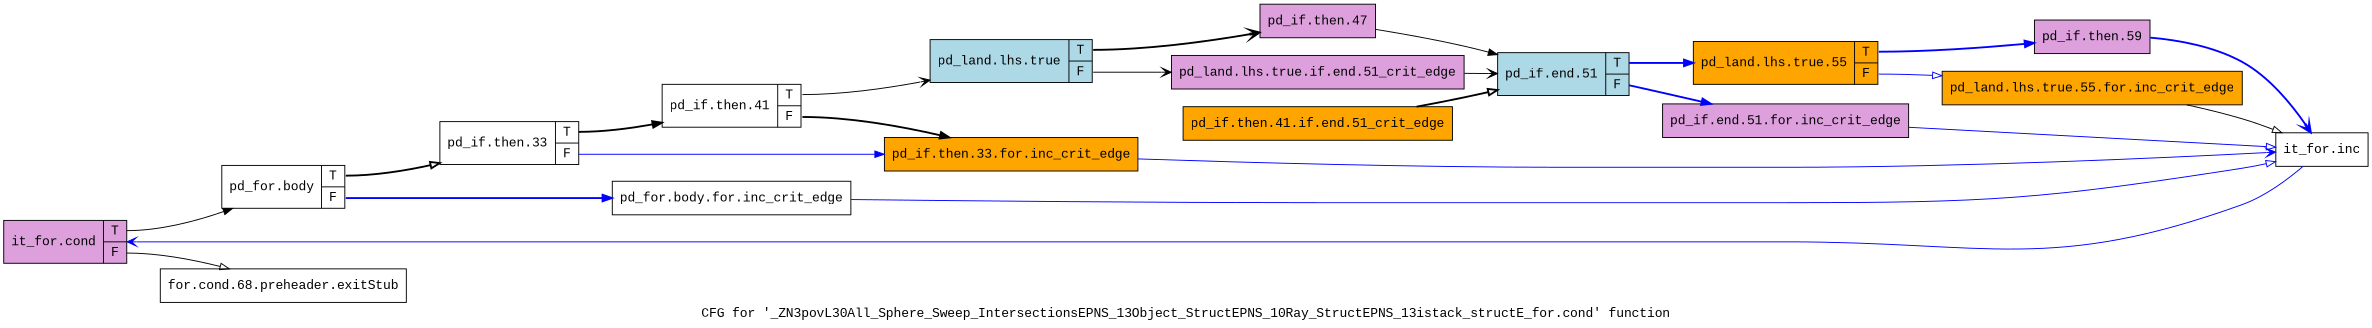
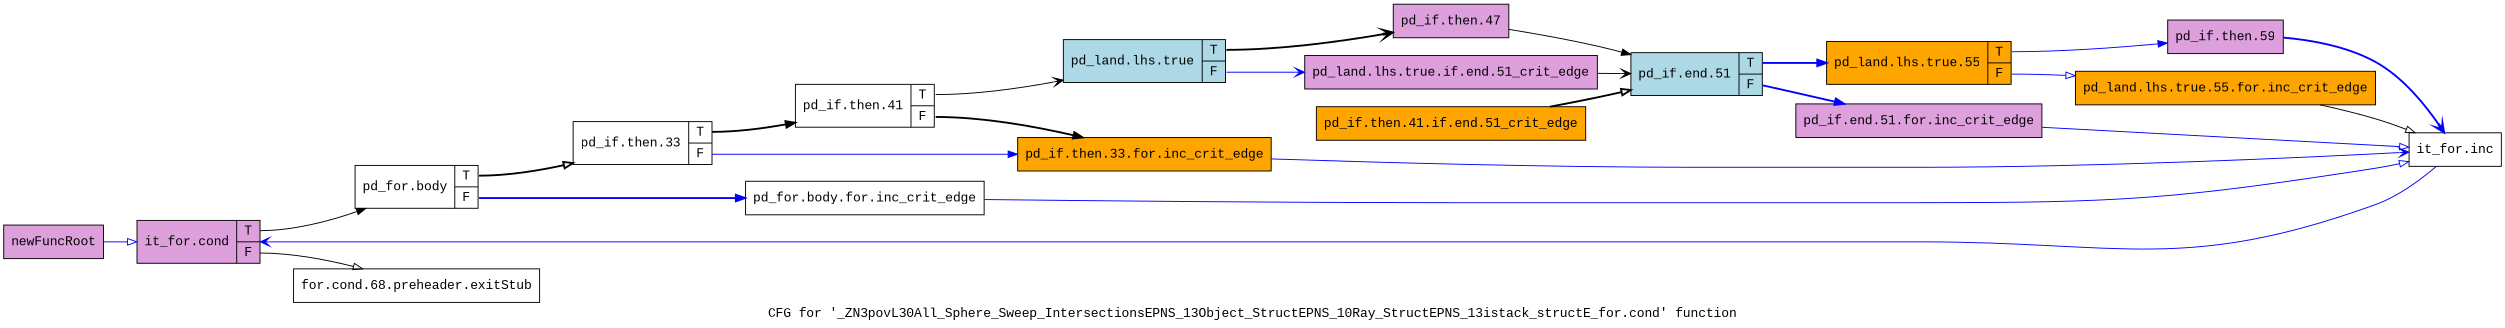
edge "pd_land.lhs.true.55" -> "pd_if.then.59": style bold -> solid
edge "pd_land.lhs.true" -> "pd_land.lhs.true.if.end.51_crit_edge": color black -> blue
node "newFuncRoot": added
